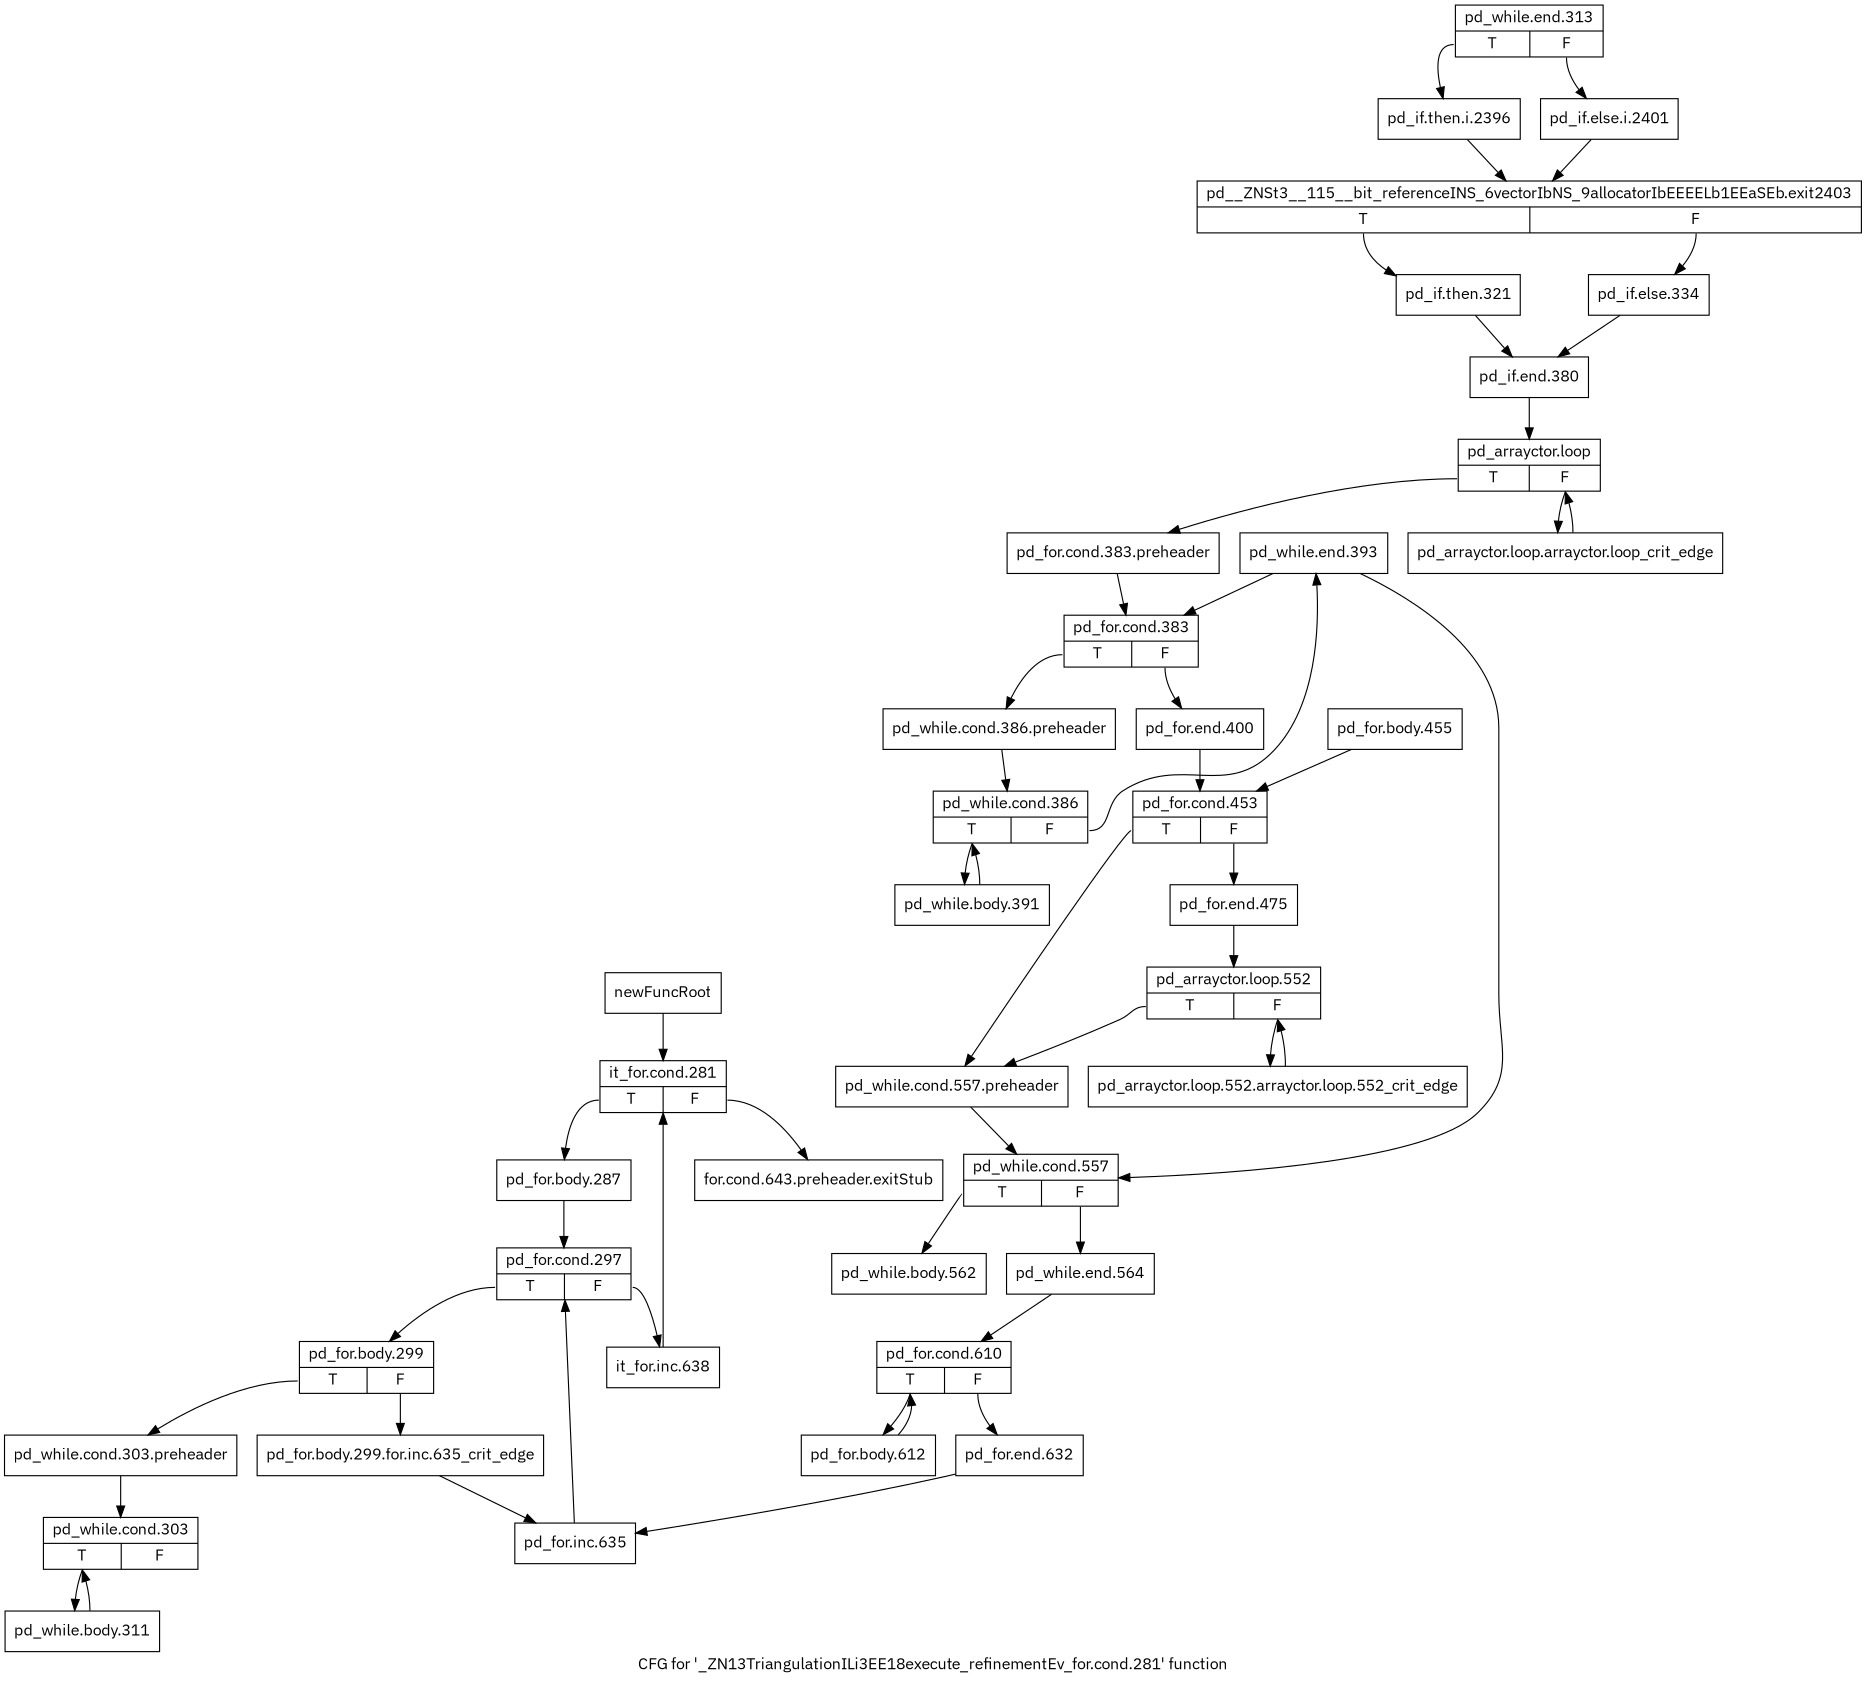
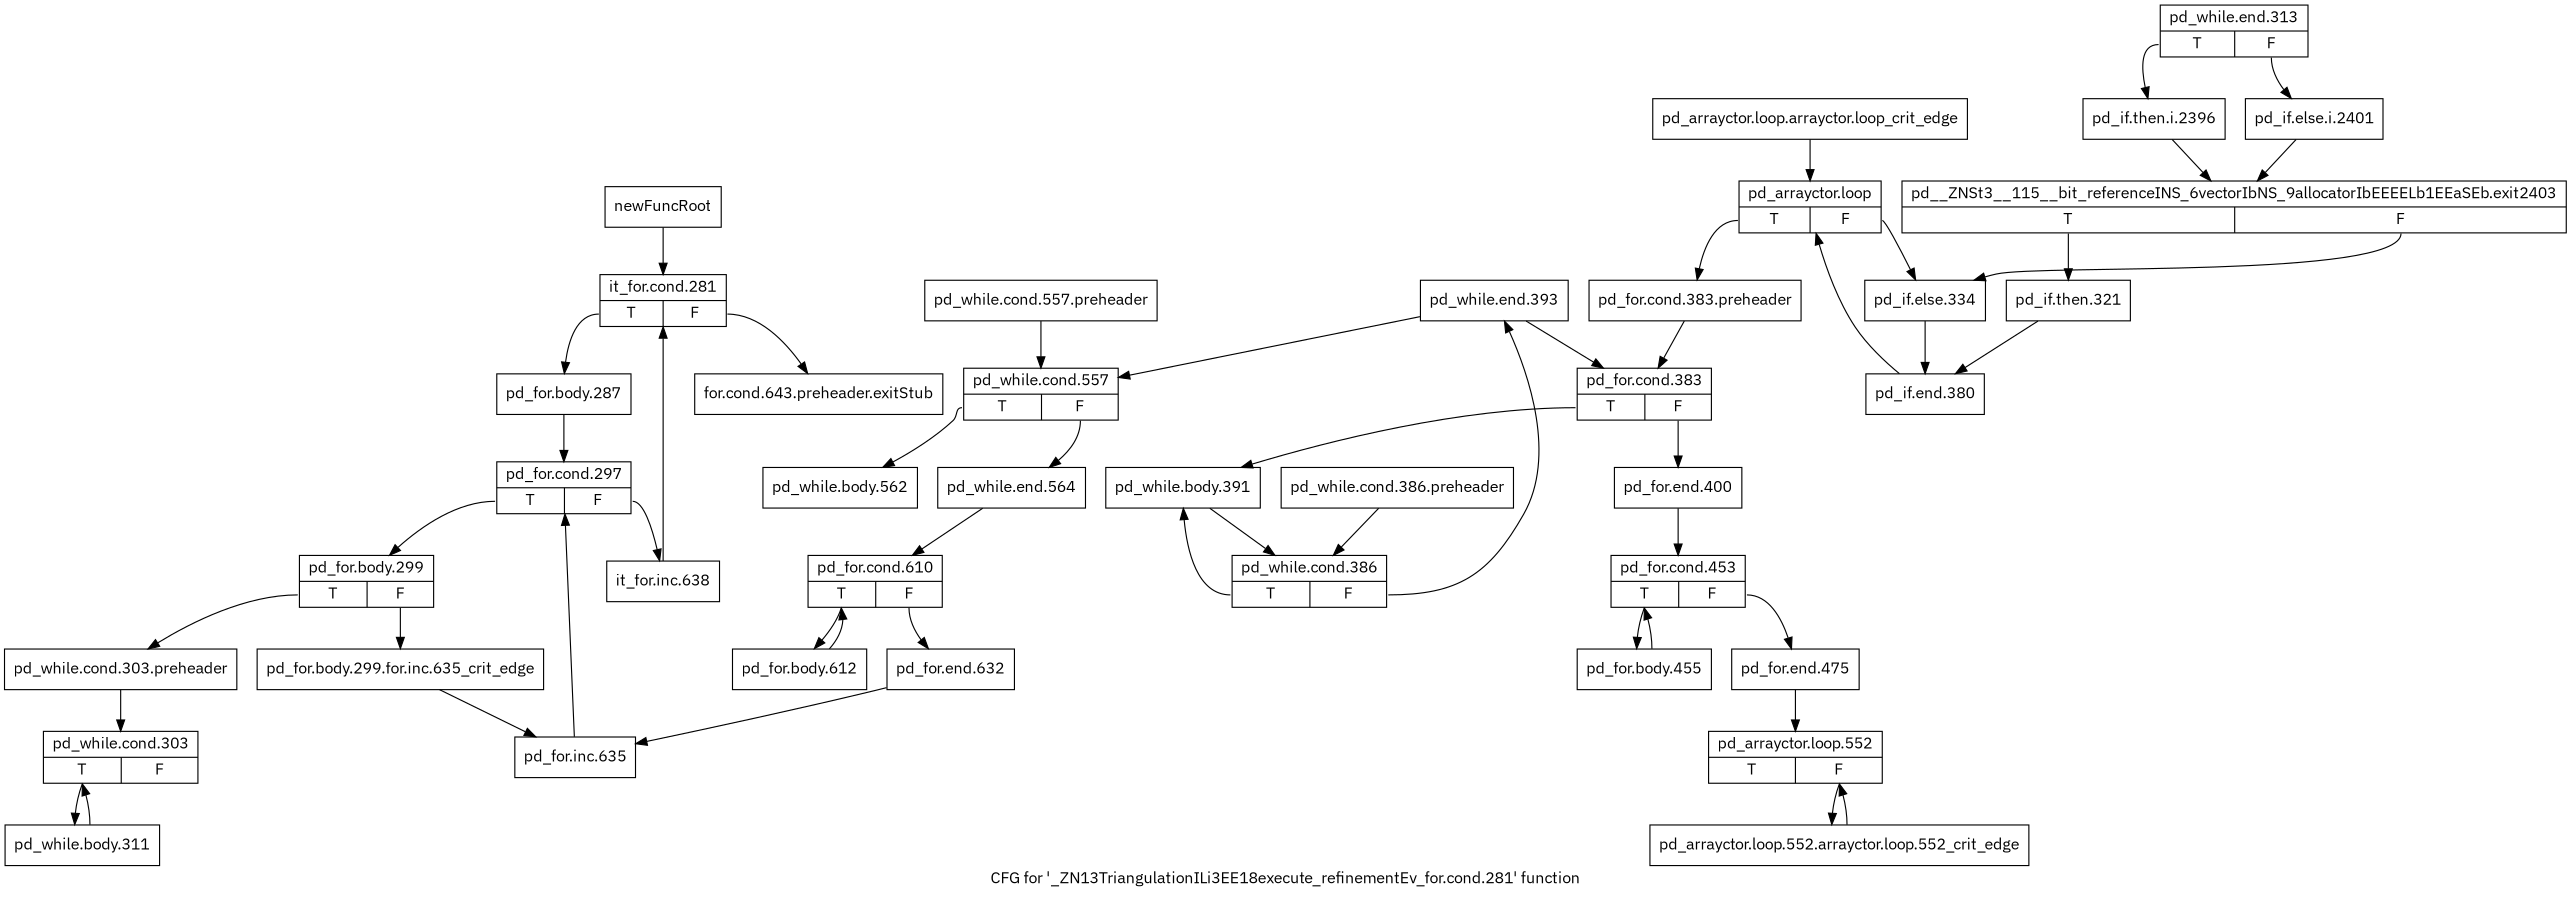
edge "pd_arrayctor.loop" -> "pd_arrayctor.loop.arrayctor.loop_crit_edge": now "pd_arrayctor.loop" -> "pd_if.else.334"
edge "pd_for.cond.383" -> "pd_while.cond.386.preheader": now "pd_for.cond.383" -> "pd_while.body.391"
edge "pd_for.cond.453" -> "pd_while.cond.557.preheader": now "pd_for.cond.453" -> "pd_for.body.455"
edge "pd_arrayctor.loop.552" -> "pd_while.cond.557.preheader": removed
